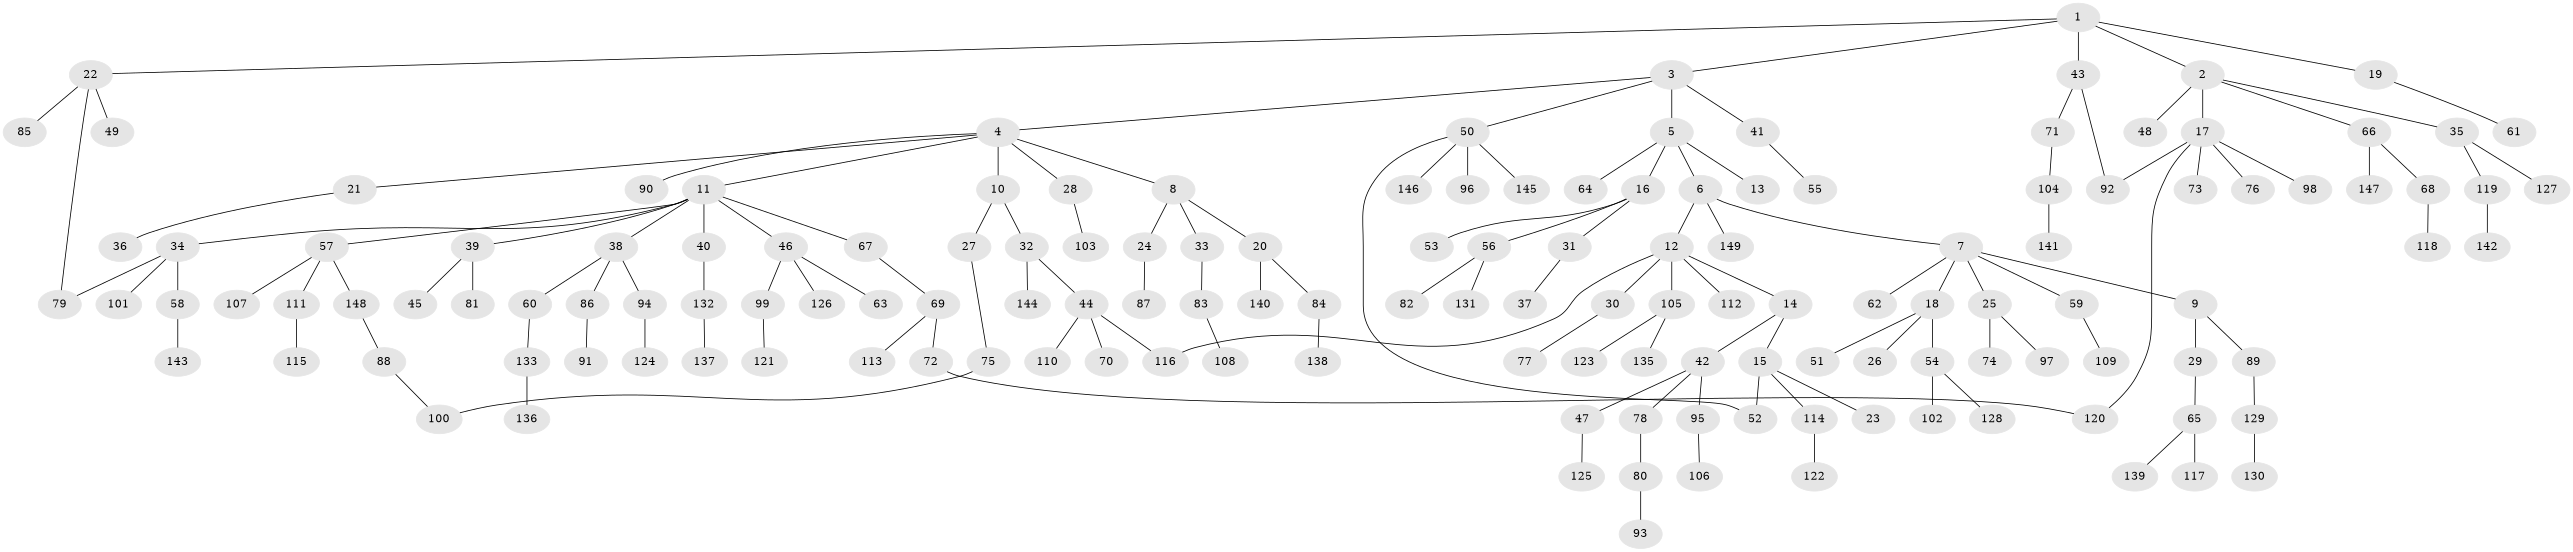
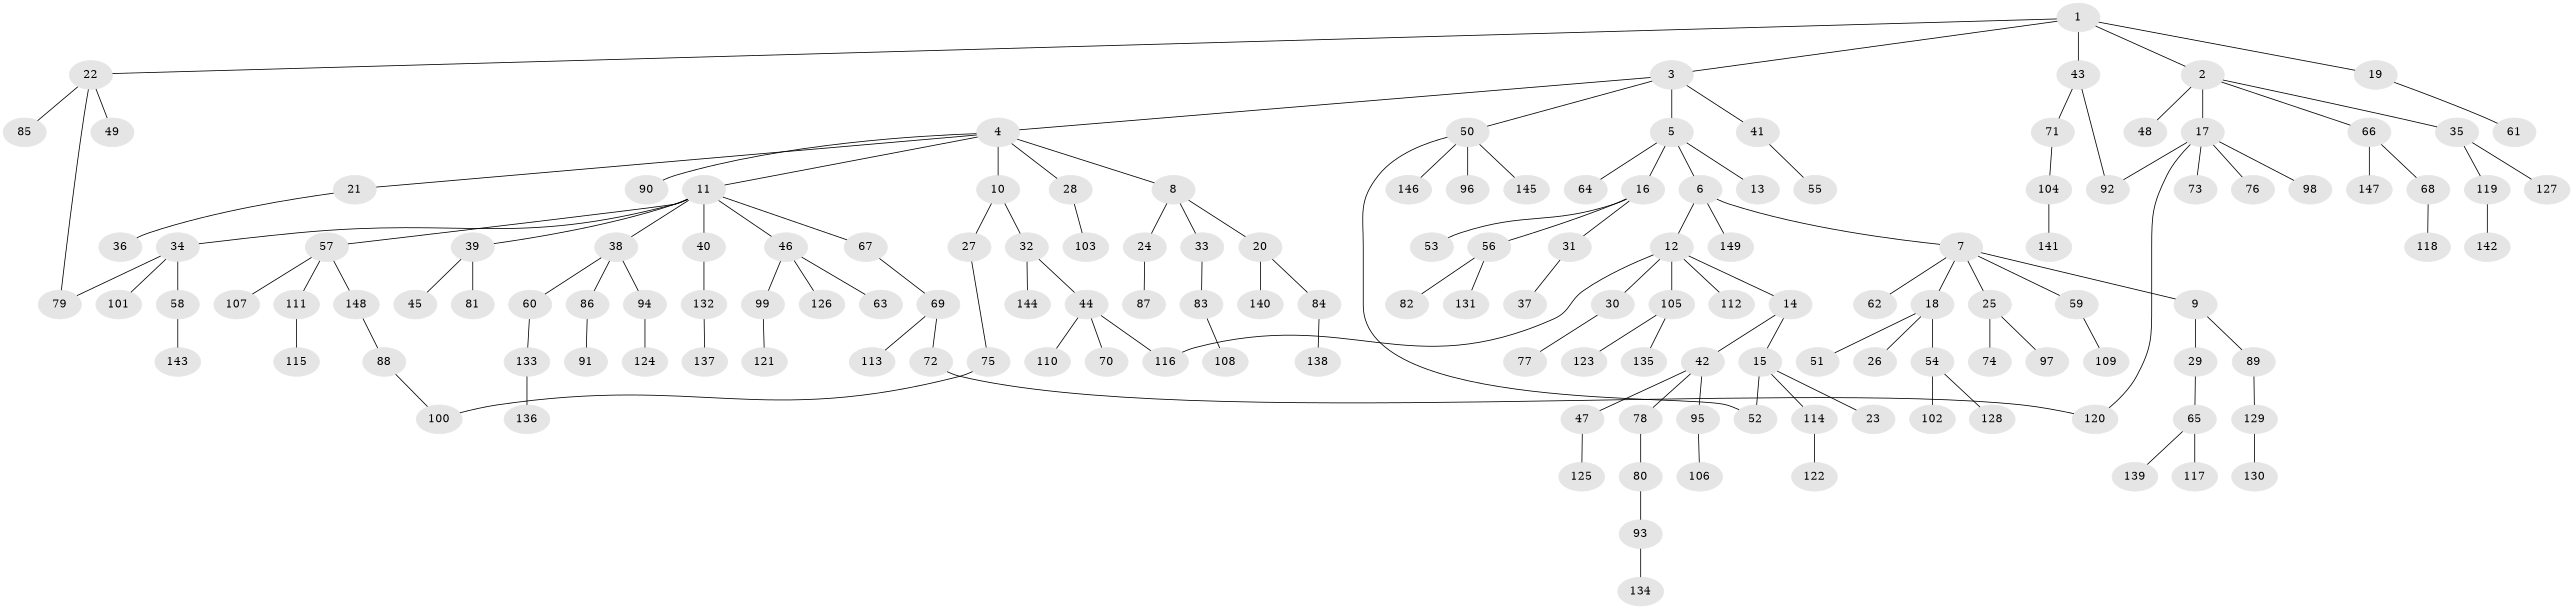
node "134": added
